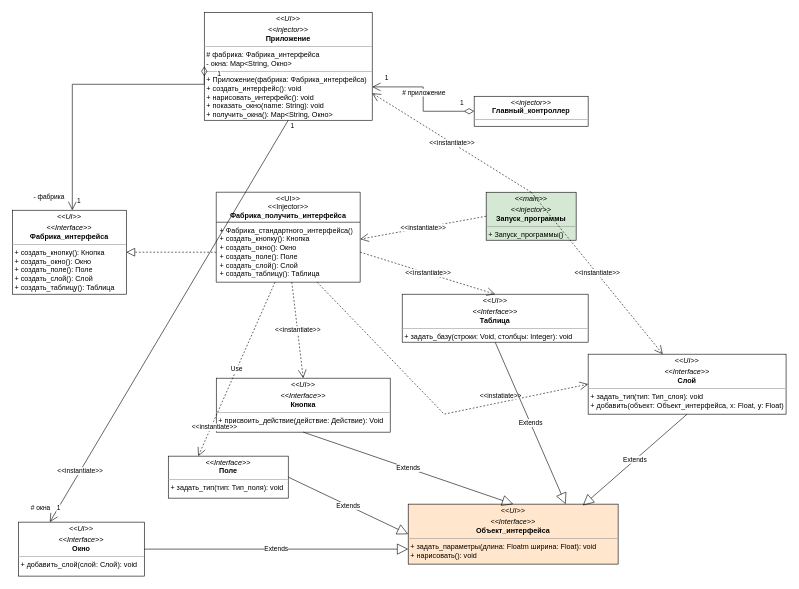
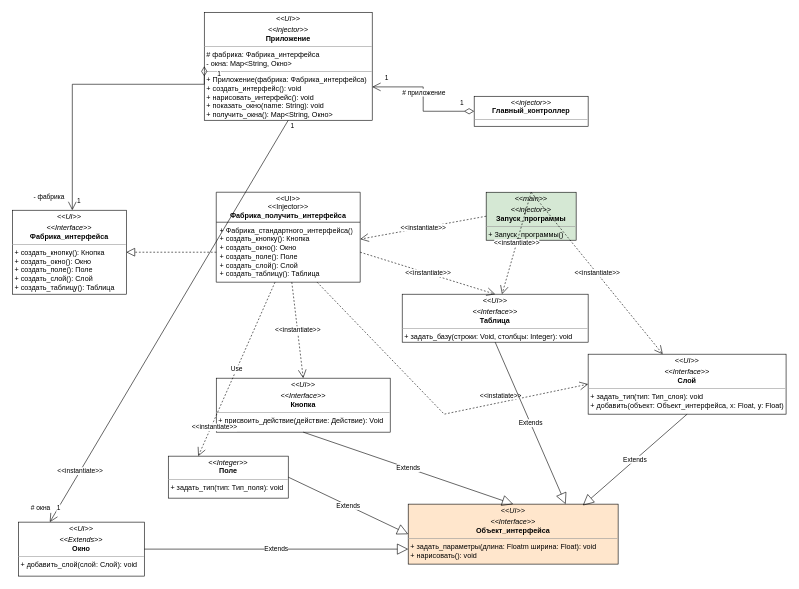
edge "<<main>> <<injector>> Запуск_программы + Запуск_программы()" -> "<<UI>> <<injector>> Приложение # фабрика: Фабрика_интерфейса - окна: Map<String, Окно> + Приложение(фабрика: Фабрика_интерфейса) + создать_интерфейс(): void + нарисовать_интерфейс(): void + показать_окно(name: String): void + получить_окна(): Map<String, Окно>": now "<<main>> <<injector>> Запуск_программы + Запуск_программы()" -> "<<UI>> <<Interface>> Таблица + задать_базу(строки: Void, столбцы: Integer): void"
node "<<Interface>> Поле + задать_тип(тип: Тип_поля): void": label "<<Interface>> Поле + задать_тип(тип: Тип_поля): void" -> "<<Integer>> Поле + задать_тип(тип: Тип_поля): void"
node "<<UI>> <<Interface>> Окно + добавить_слой(слой: Слой): void": label "<<UI>> <<Interface>> Окно + добавить_слой(слой: Слой): void" -> "<<UI>> <<Extends>> Окно + добавить_слой(слой: Слой): void"
